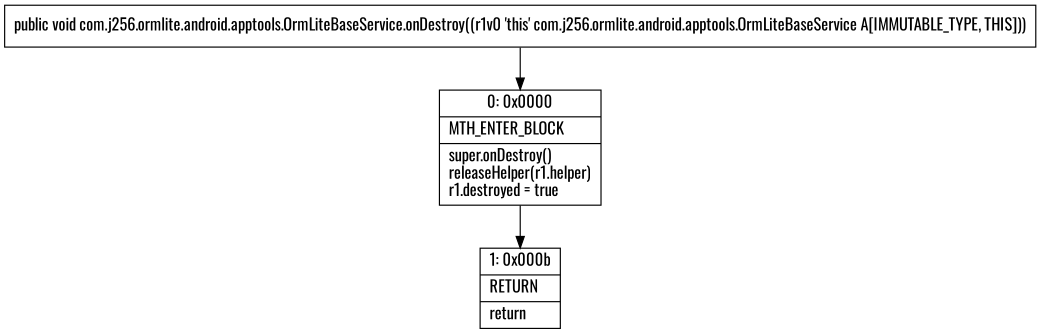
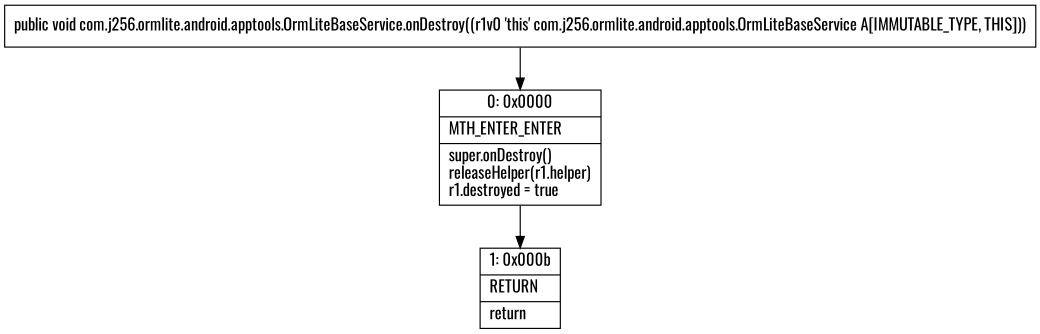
node "0: 0x0000": text "MTH_ENTER_BLOCK" -> "MTH_ENTER_ENTER"
